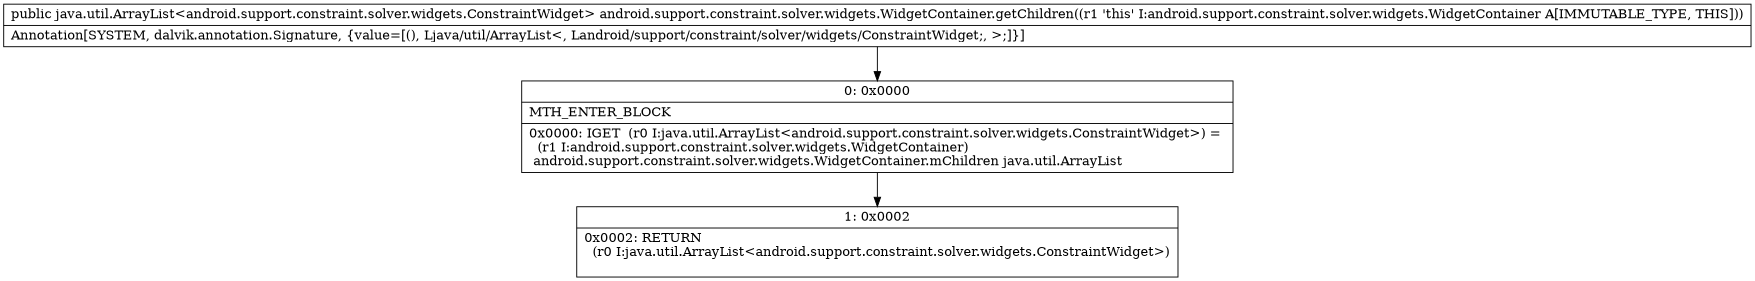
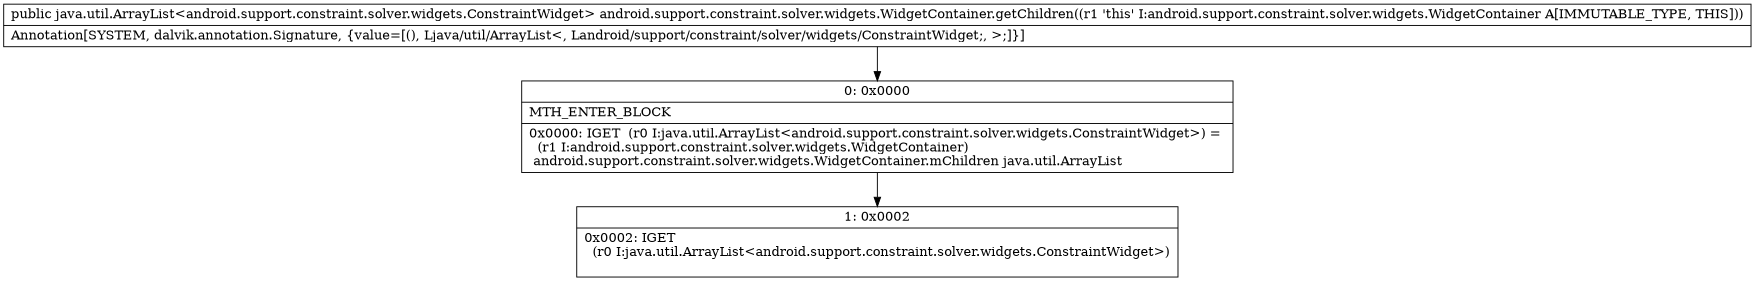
node "1: 0x0002": text "0x0002: RETURN" -> "0x0002: IGET"
